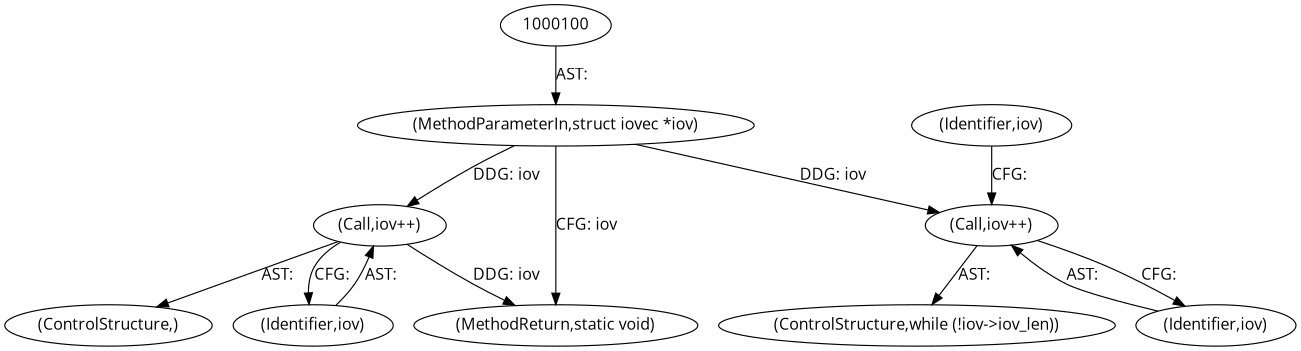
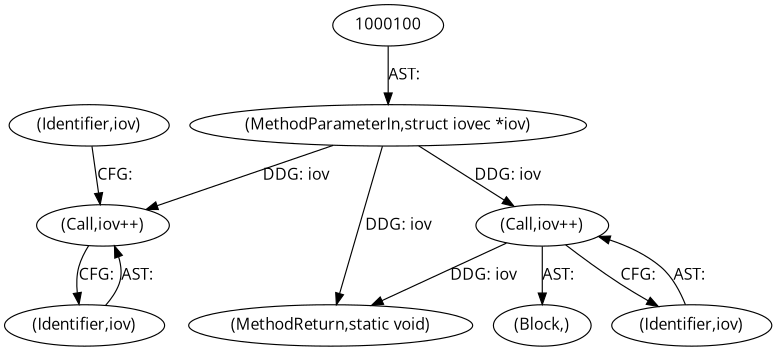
edge "(MethodParameterIn,struct iovec *iov)" -> "(MethodReturn,static void)": label "CFG: iov" -> "DDG: iov"
node "(ControlStructure,)": label "(ControlStructure,)" -> "(Block,)"
node "(ControlStructure,while (!iov->iov_len))": removed
